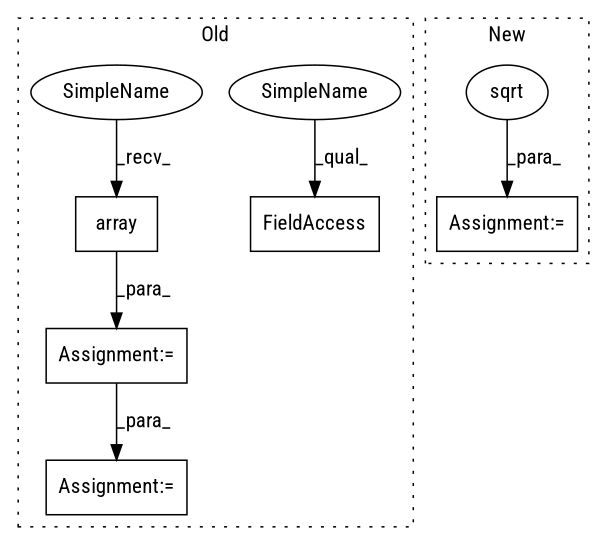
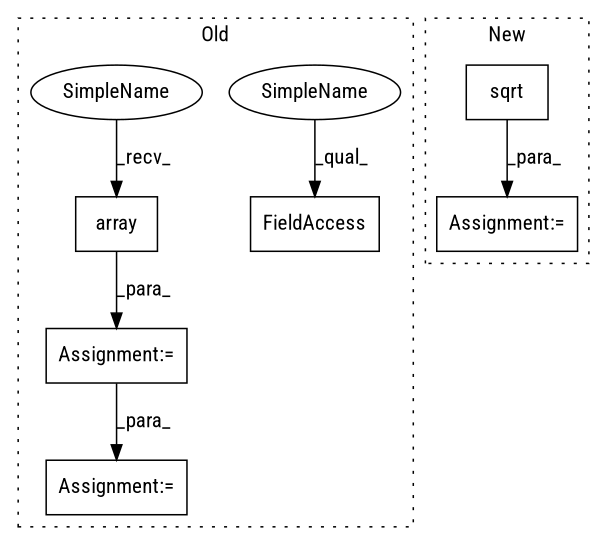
node "sqrt": shape ellipse -> box
